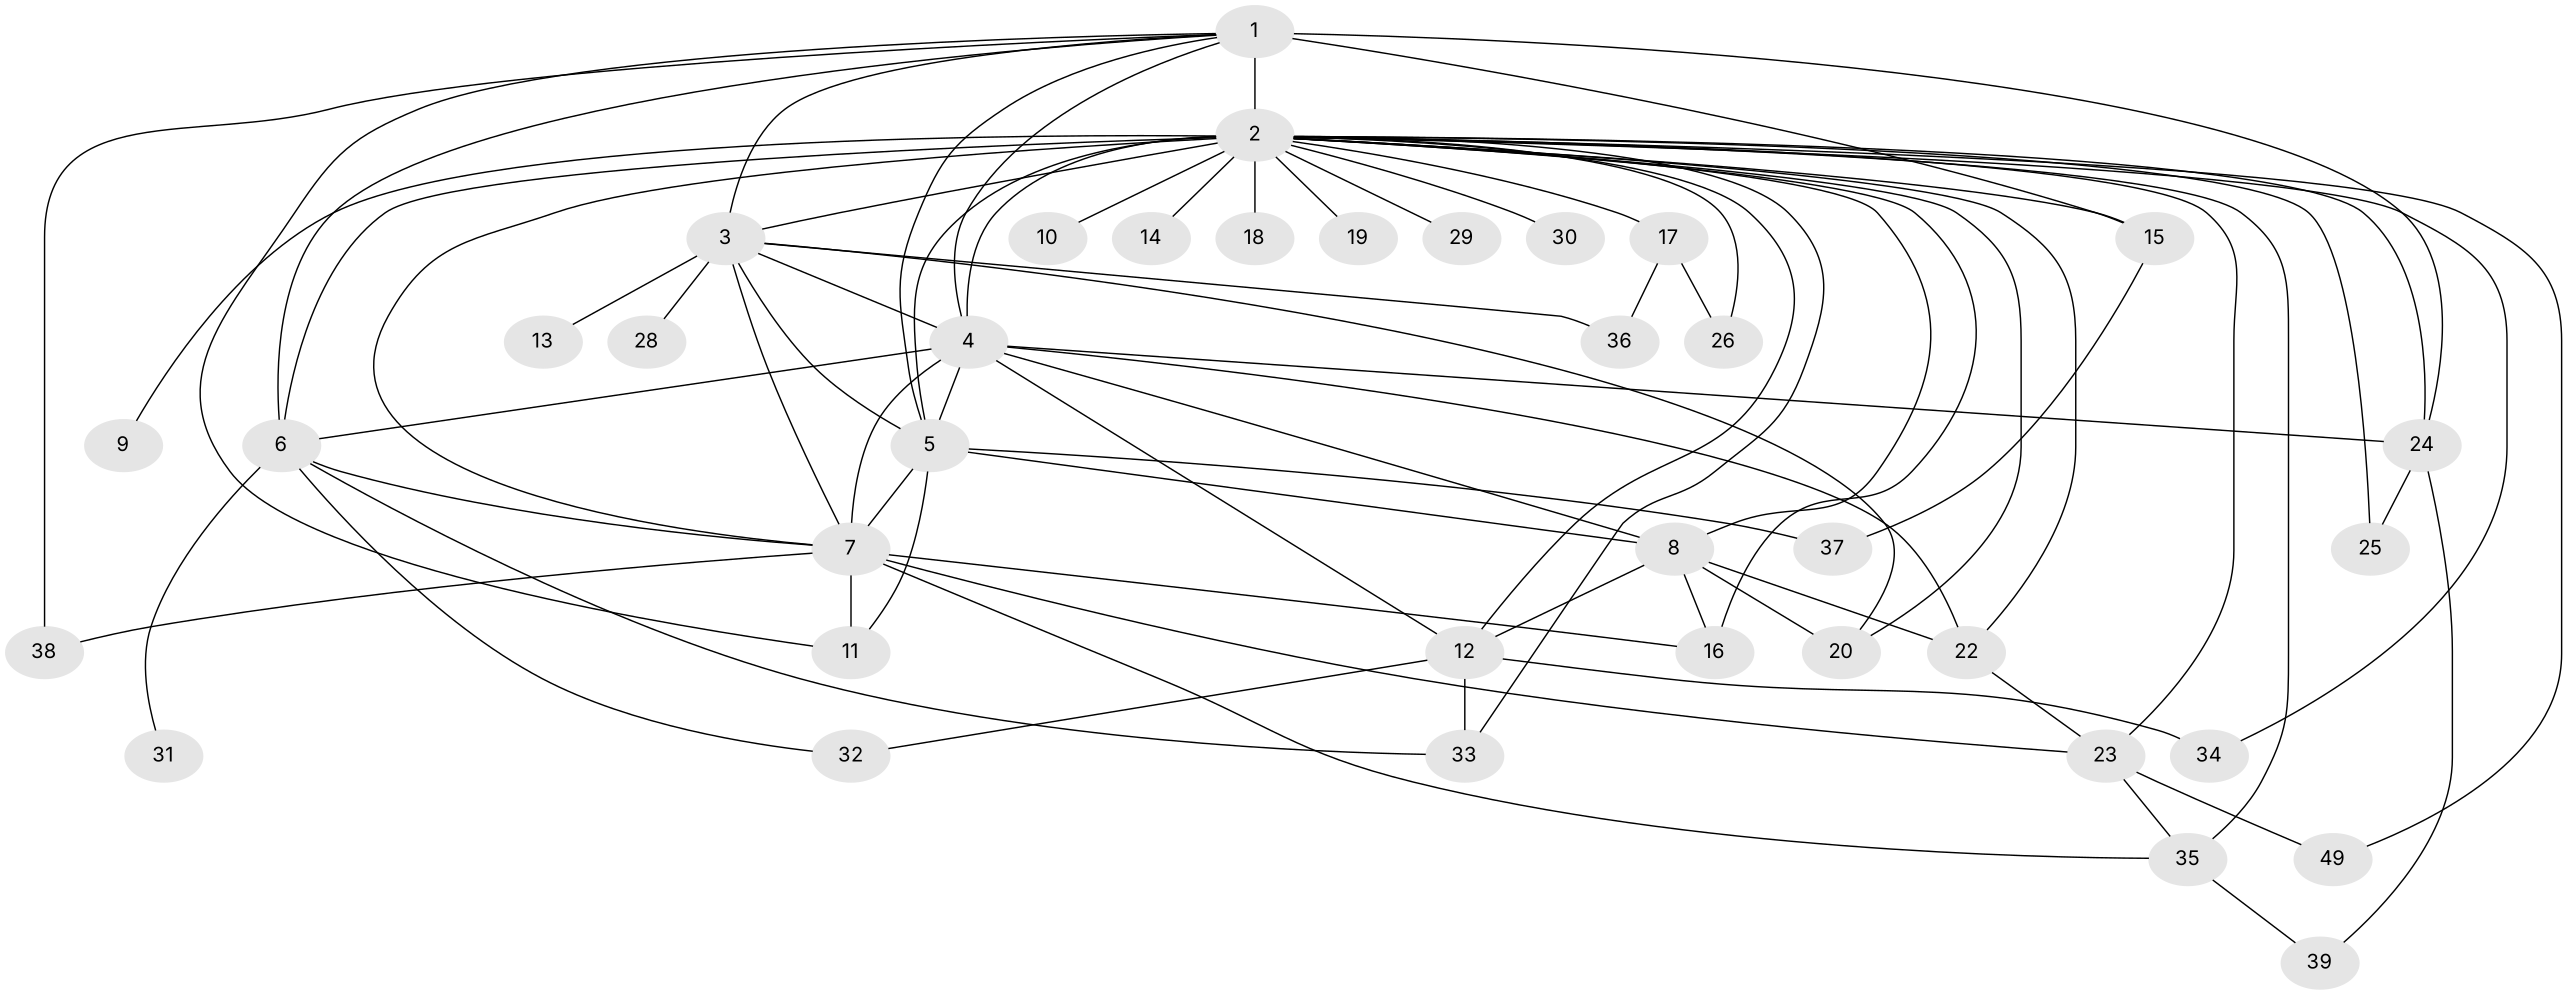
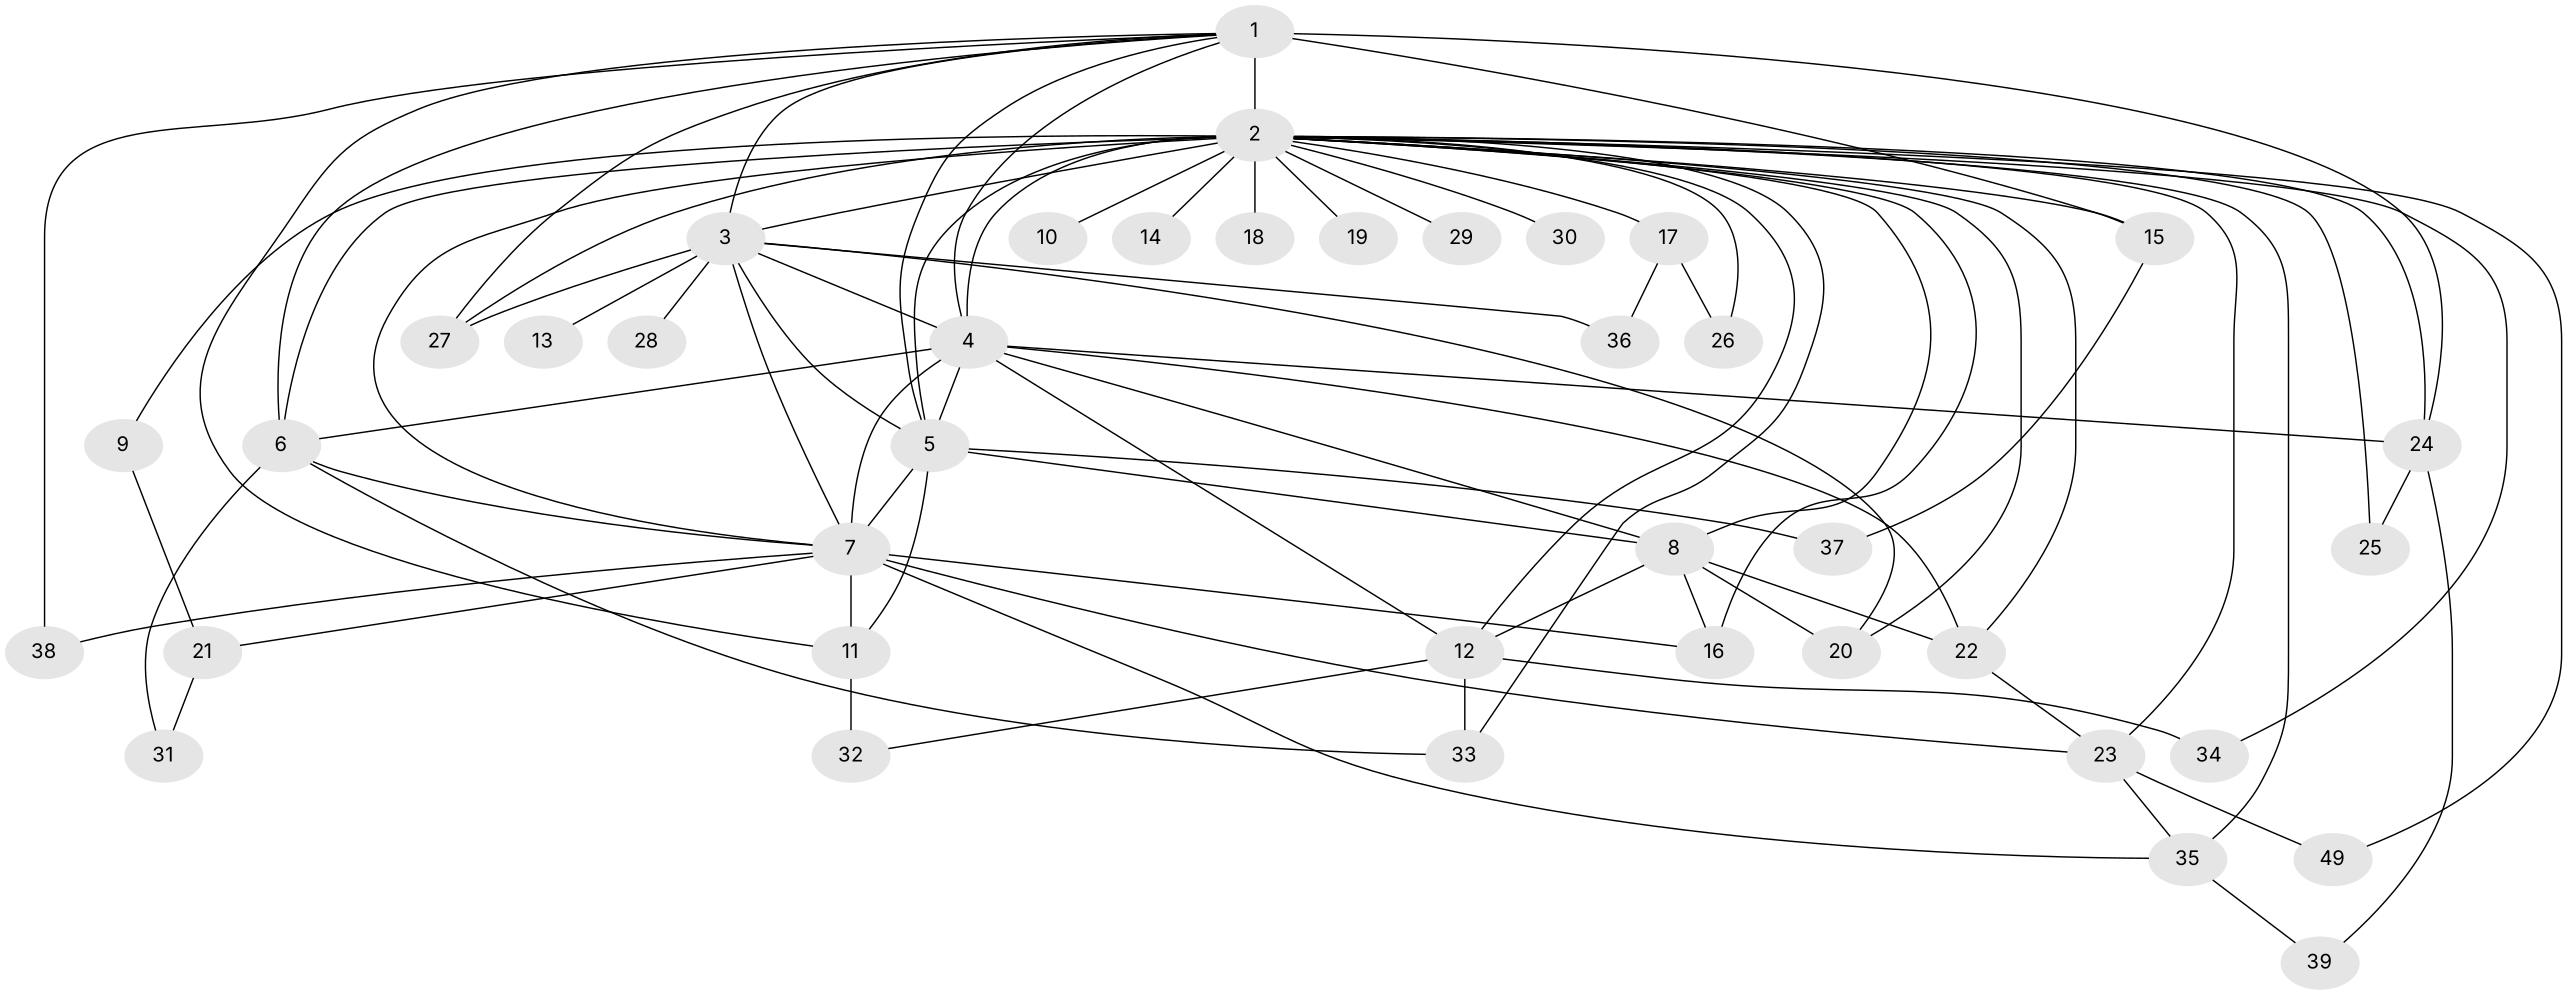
node "27": added
node "21": added
edge "6" -- "32": now "11" -- "32"
